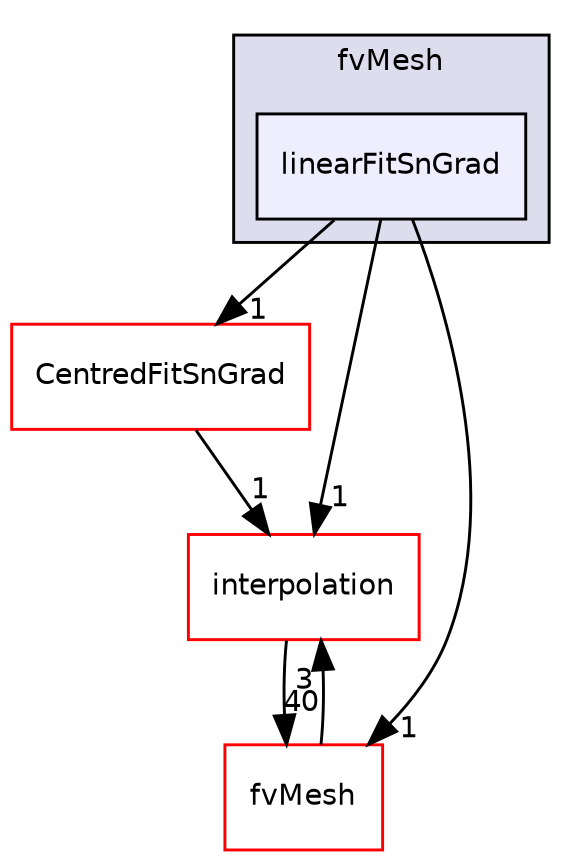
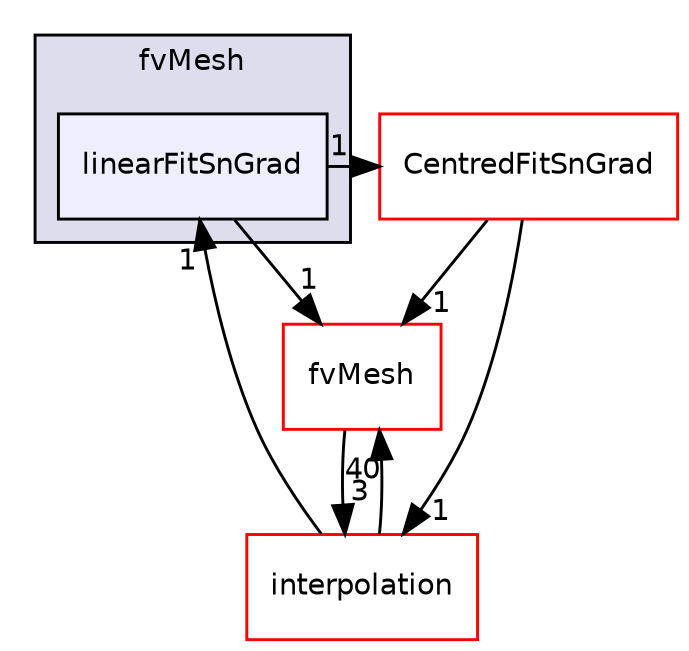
edge "CentredFitSnGrad" -> "fvMesh": added
edge "linearFitSnGrad" -> "interpolation": reversed
